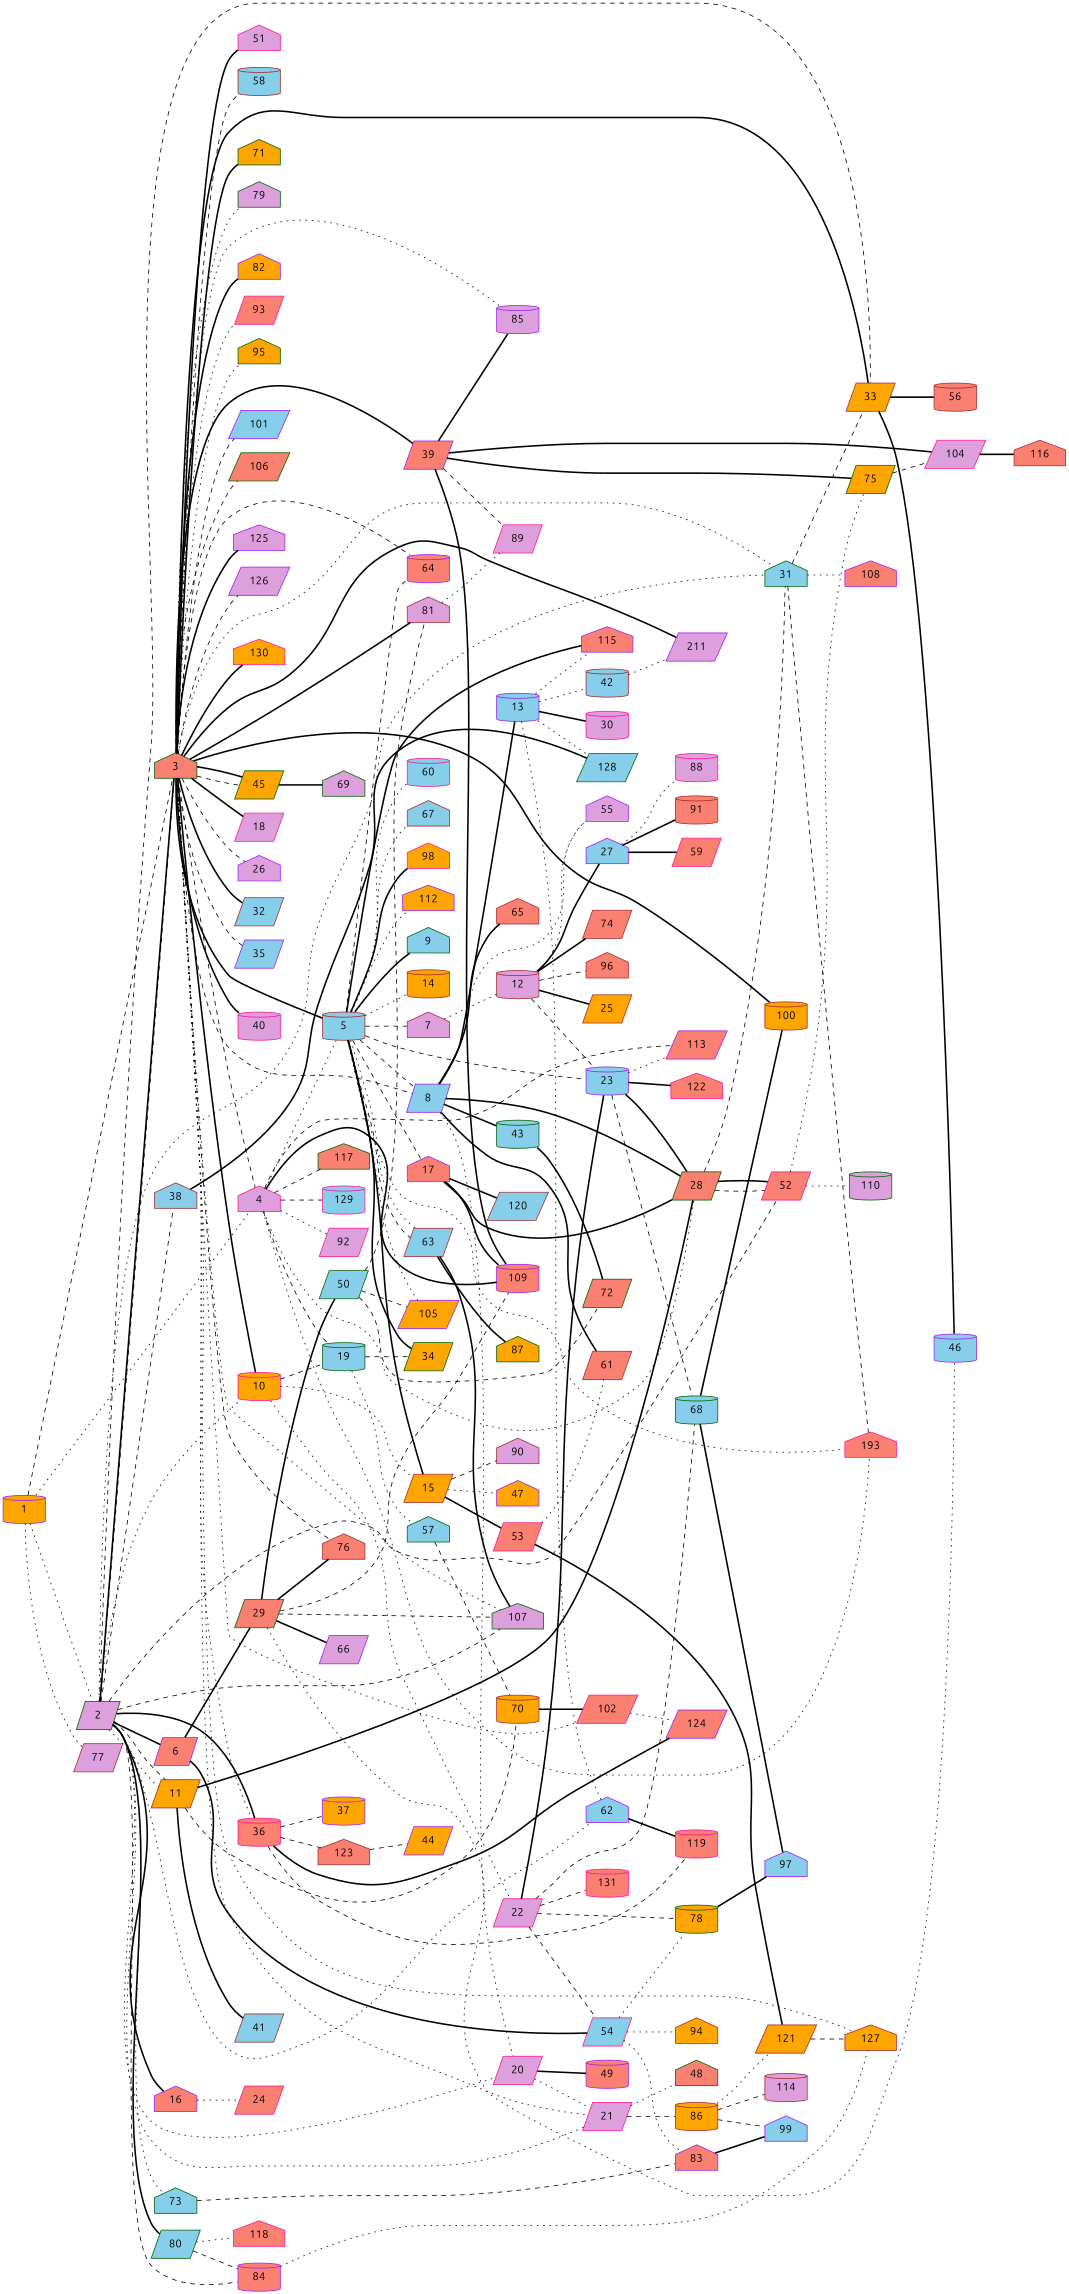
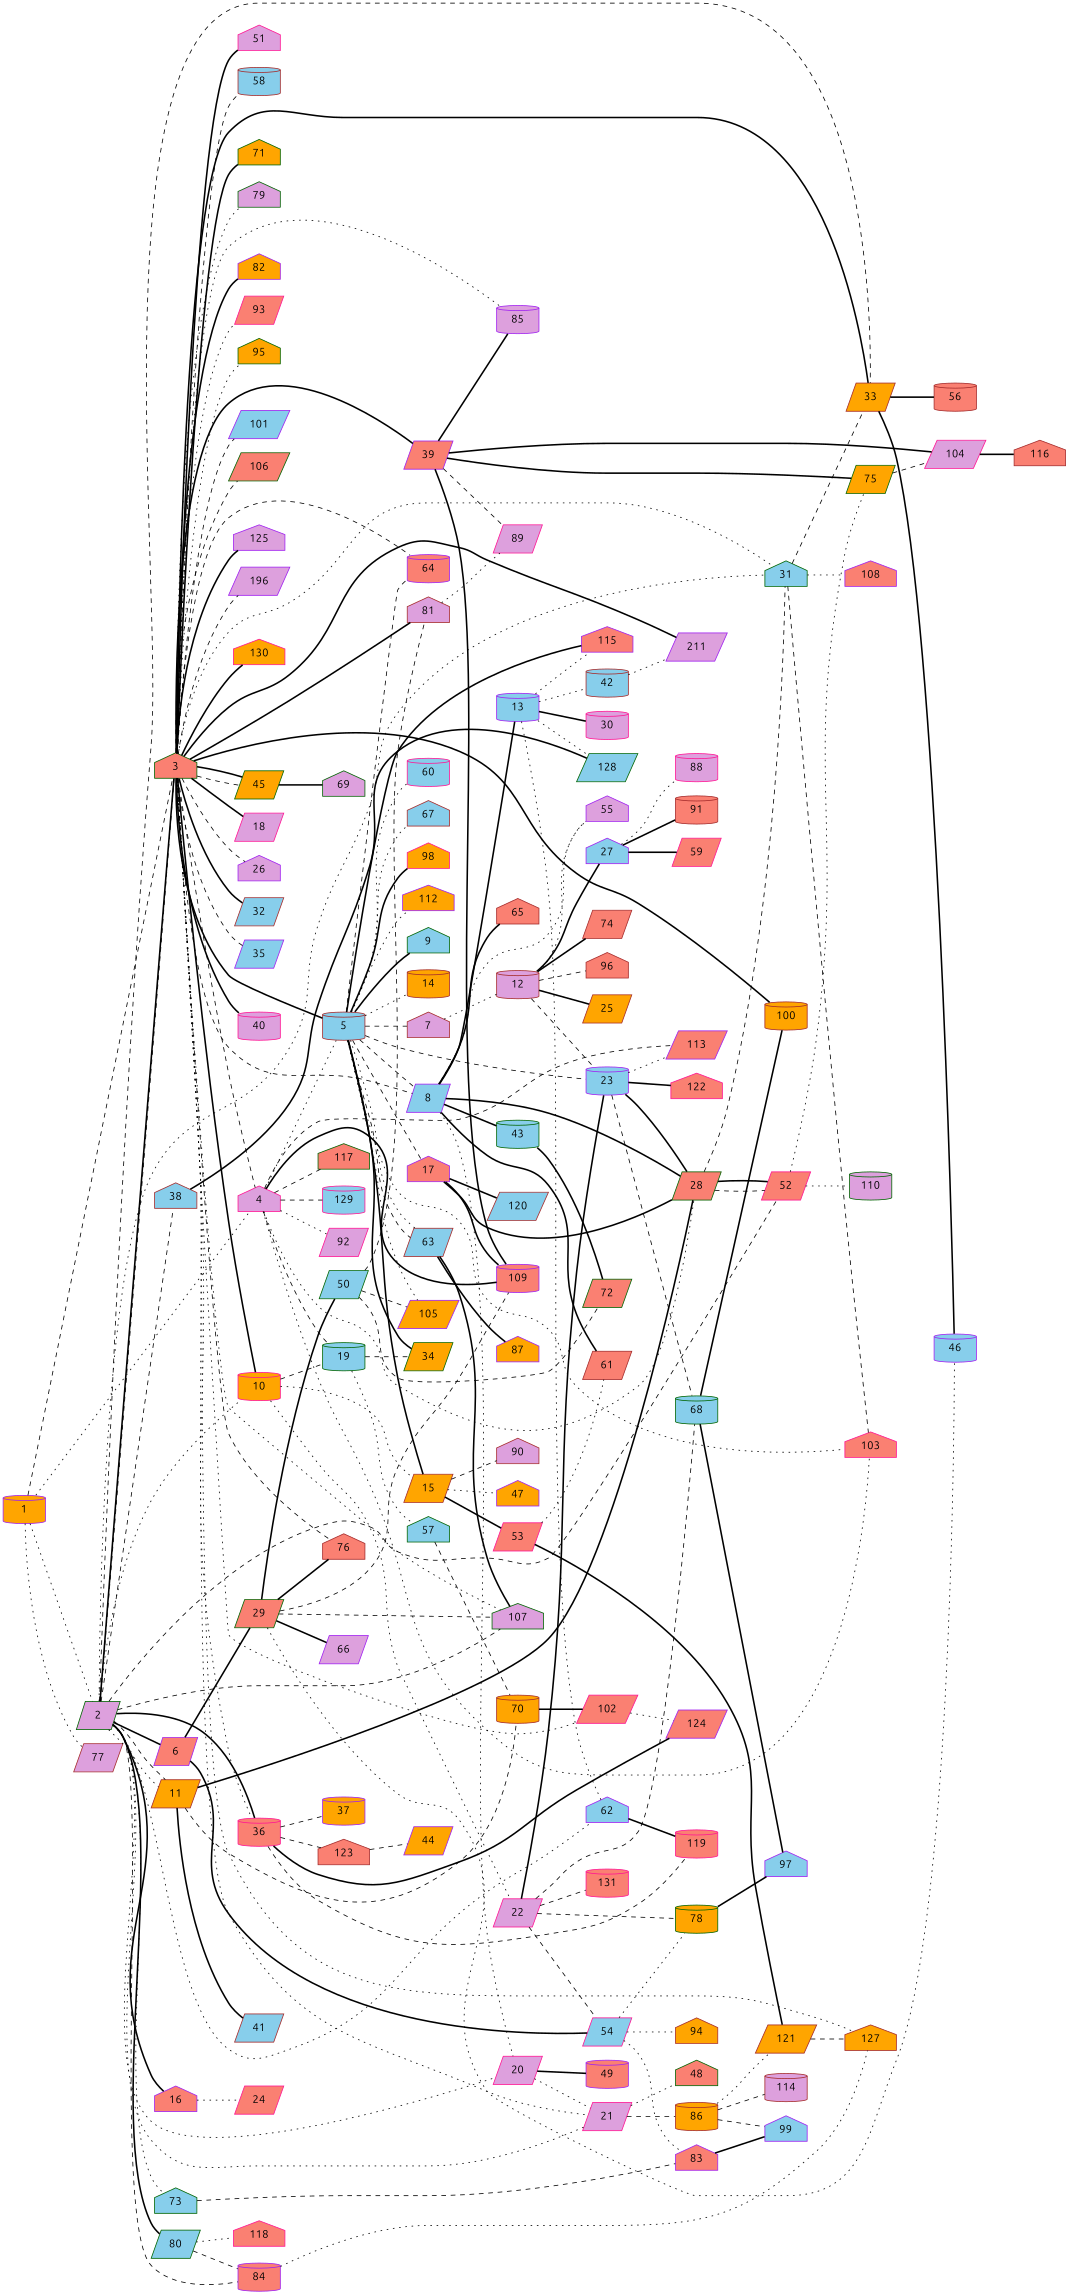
node "126": label "126" -> "196"
node "87": color darkgreen -> purple
node "193": label "193" -> "103"
